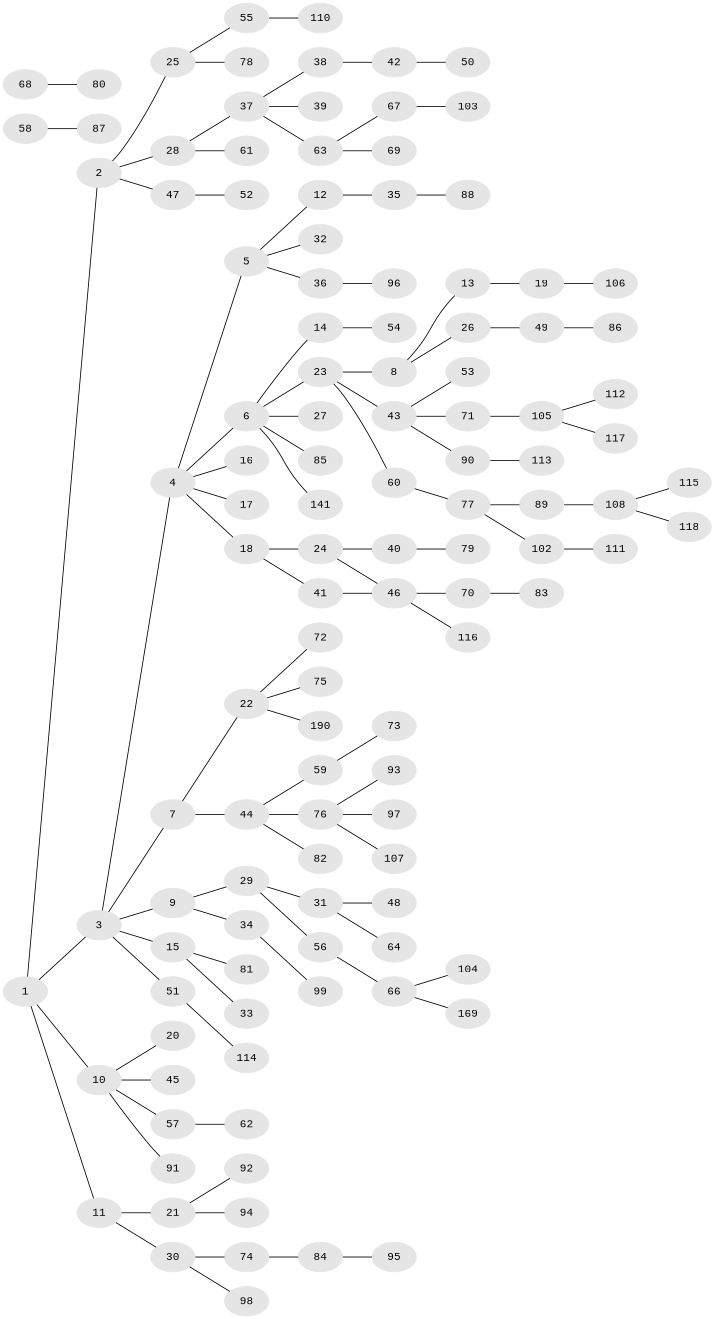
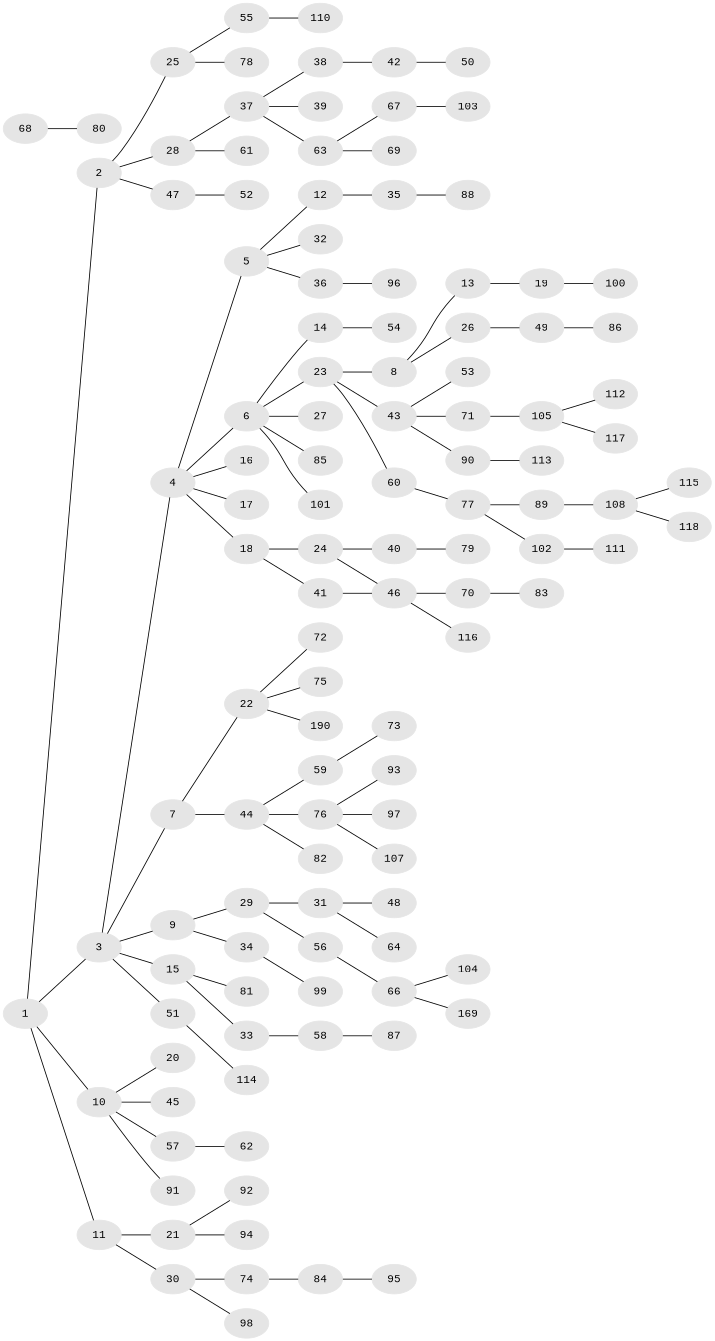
node "106": label "106" -> "100"
node "141": label "141" -> "101"
edge "33" -- "58": added
